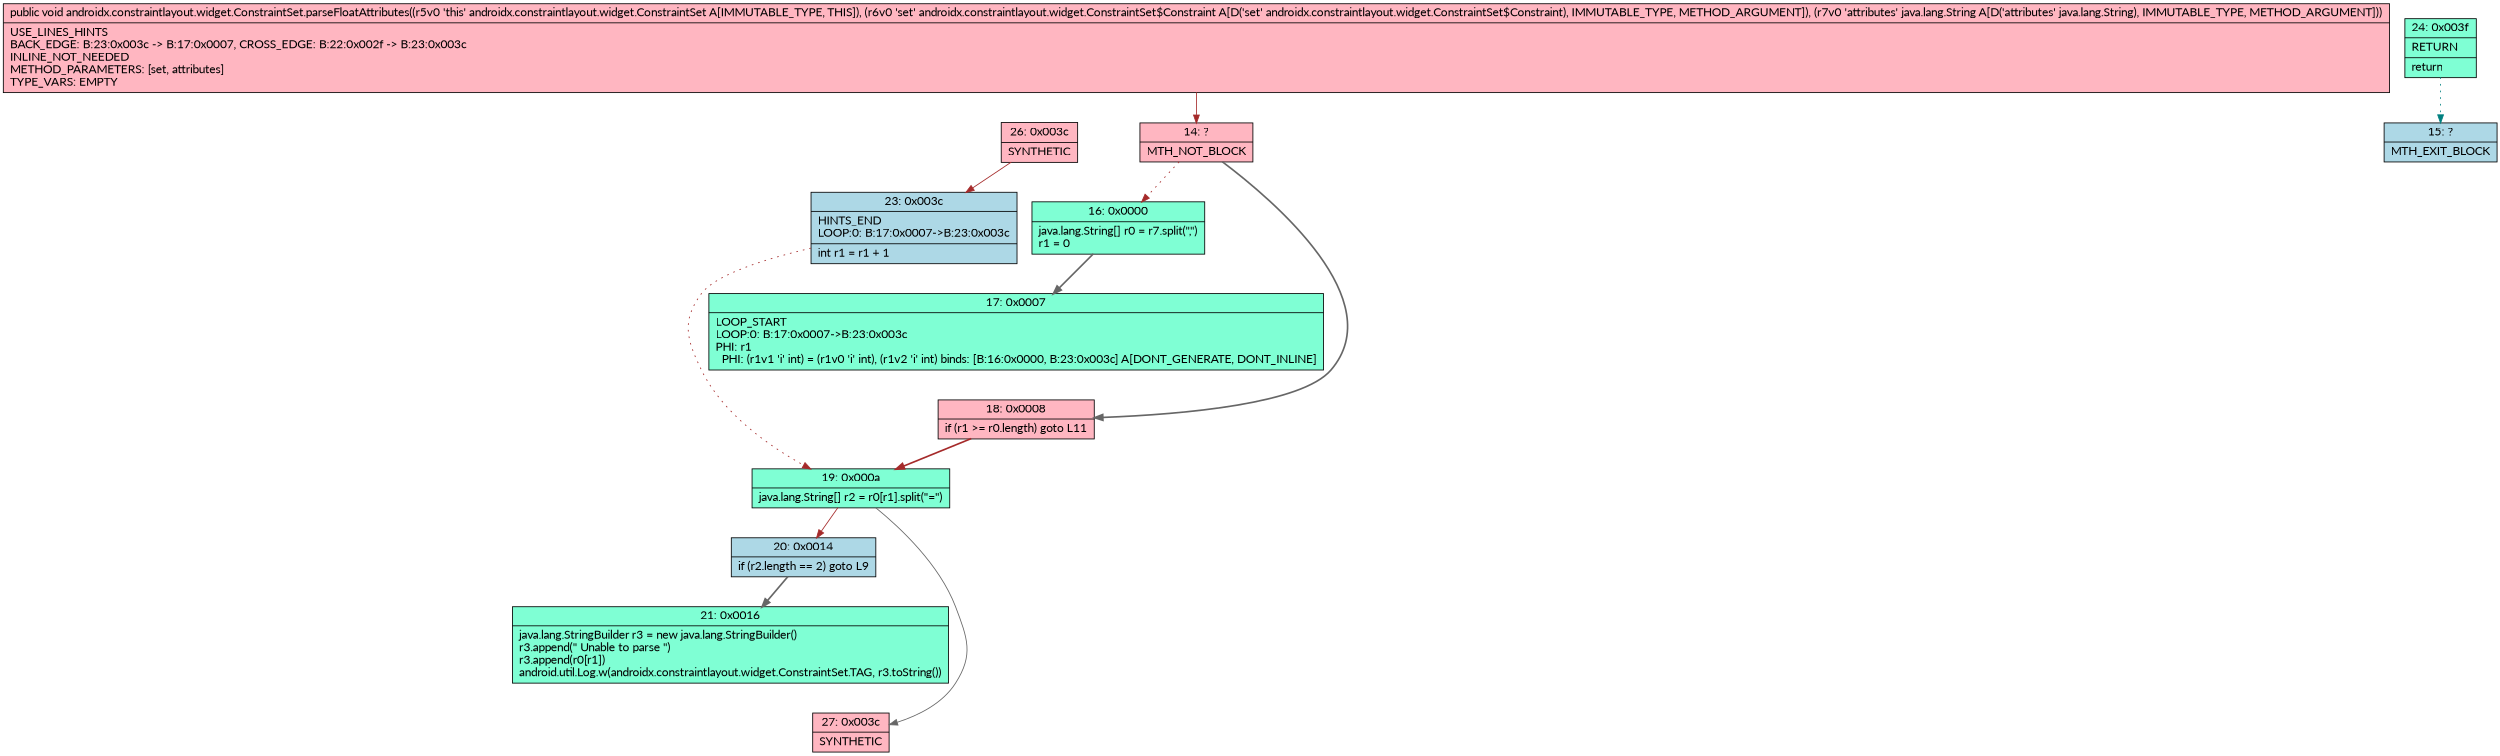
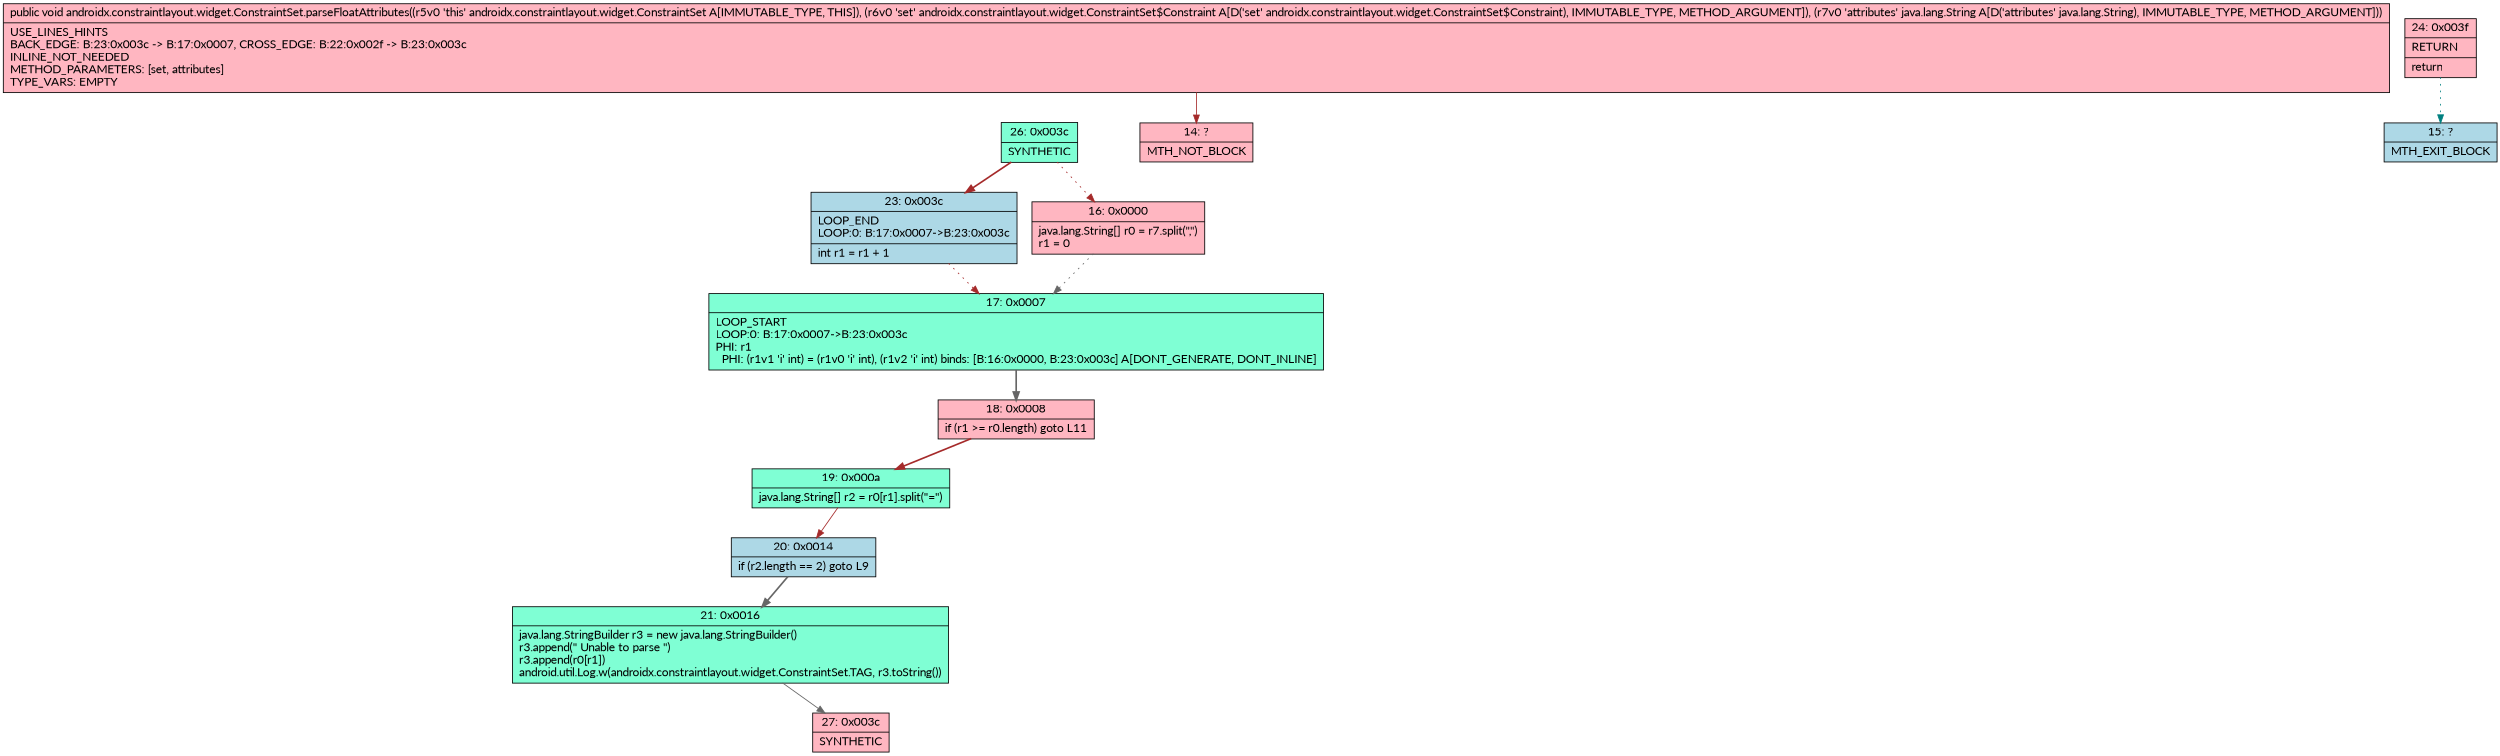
node "24: 0x003f": fillcolor aquamarine -> lightpink
node "26: 0x003c": fillcolor lightpink -> aquamarine
edge "26: 0x003c" -> "23: 0x003c": style solid -> bold
edge "14: ?" -> "16: 0x0000": now "26: 0x003c" -> "16: 0x0000"
node "23: 0x003c": text "HINTS_END" -> "LOOP_END"
node "16: 0x0000": fillcolor aquamarine -> lightpink
edge "16: 0x0000" -> "17: 0x0007": style bold -> dotted
edge "23: 0x003c" -> "19: 0x000a": now "23: 0x003c" -> "17: 0x0007"
edge "14: ?" -> "18: 0x0008": now "17: 0x0007" -> "18: 0x0008"
edge "19: 0x000a" -> "27: 0x003c": now "21: 0x0016" -> "27: 0x003c"
